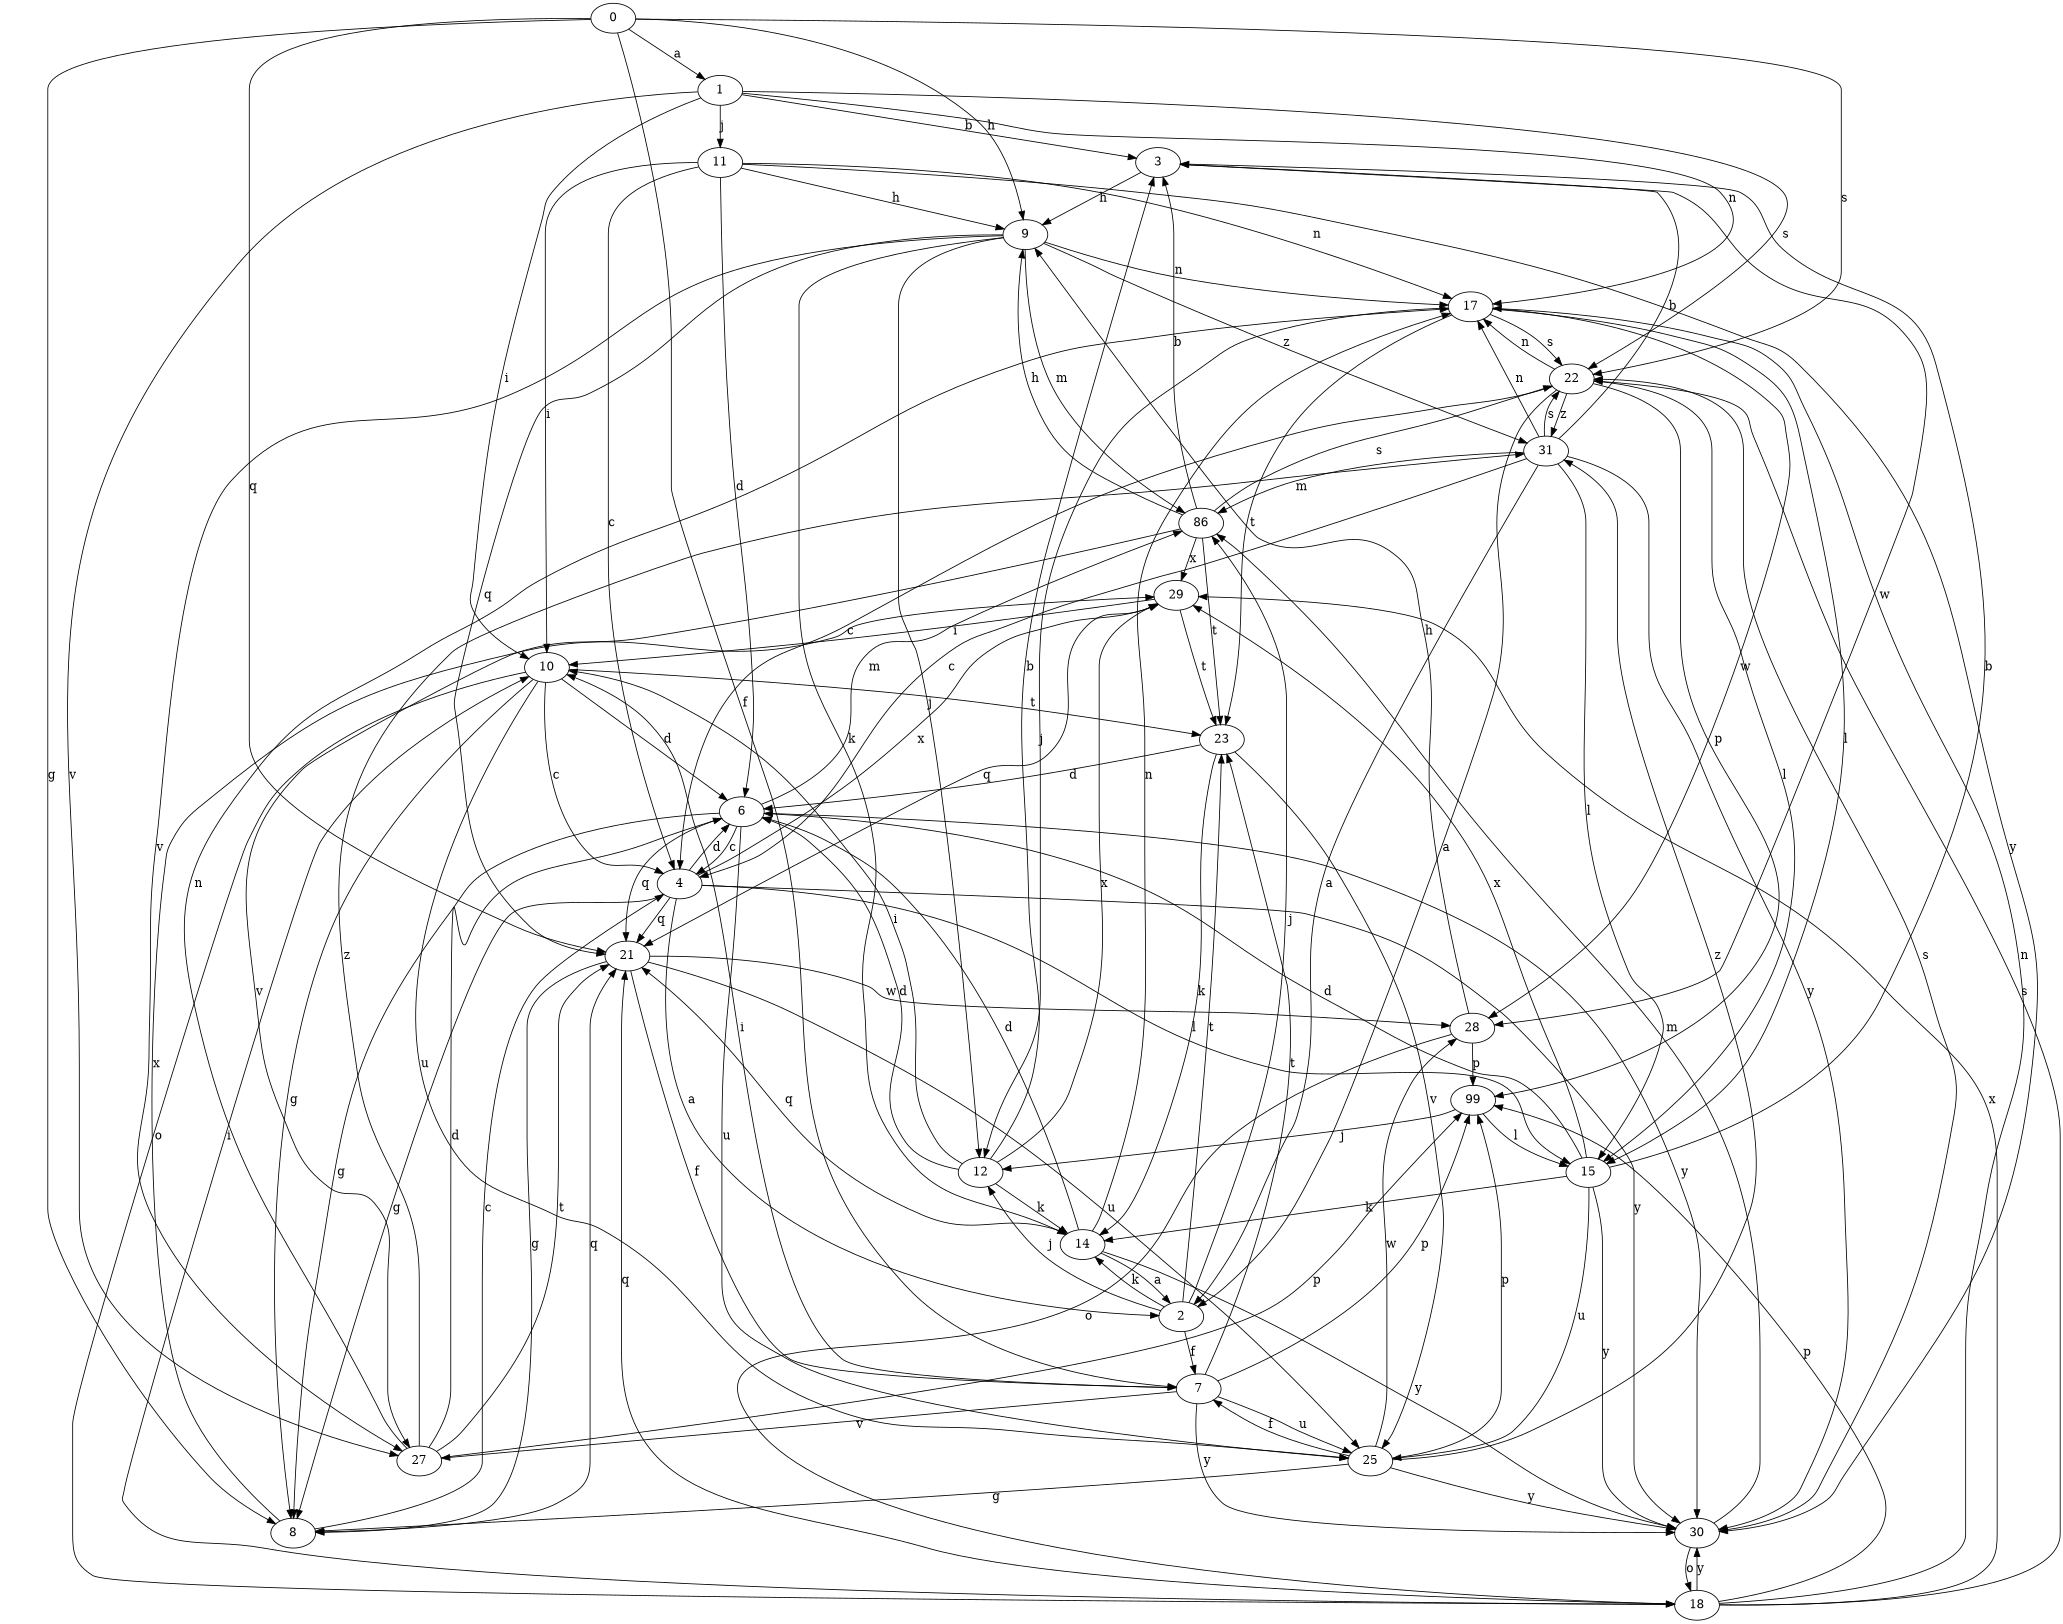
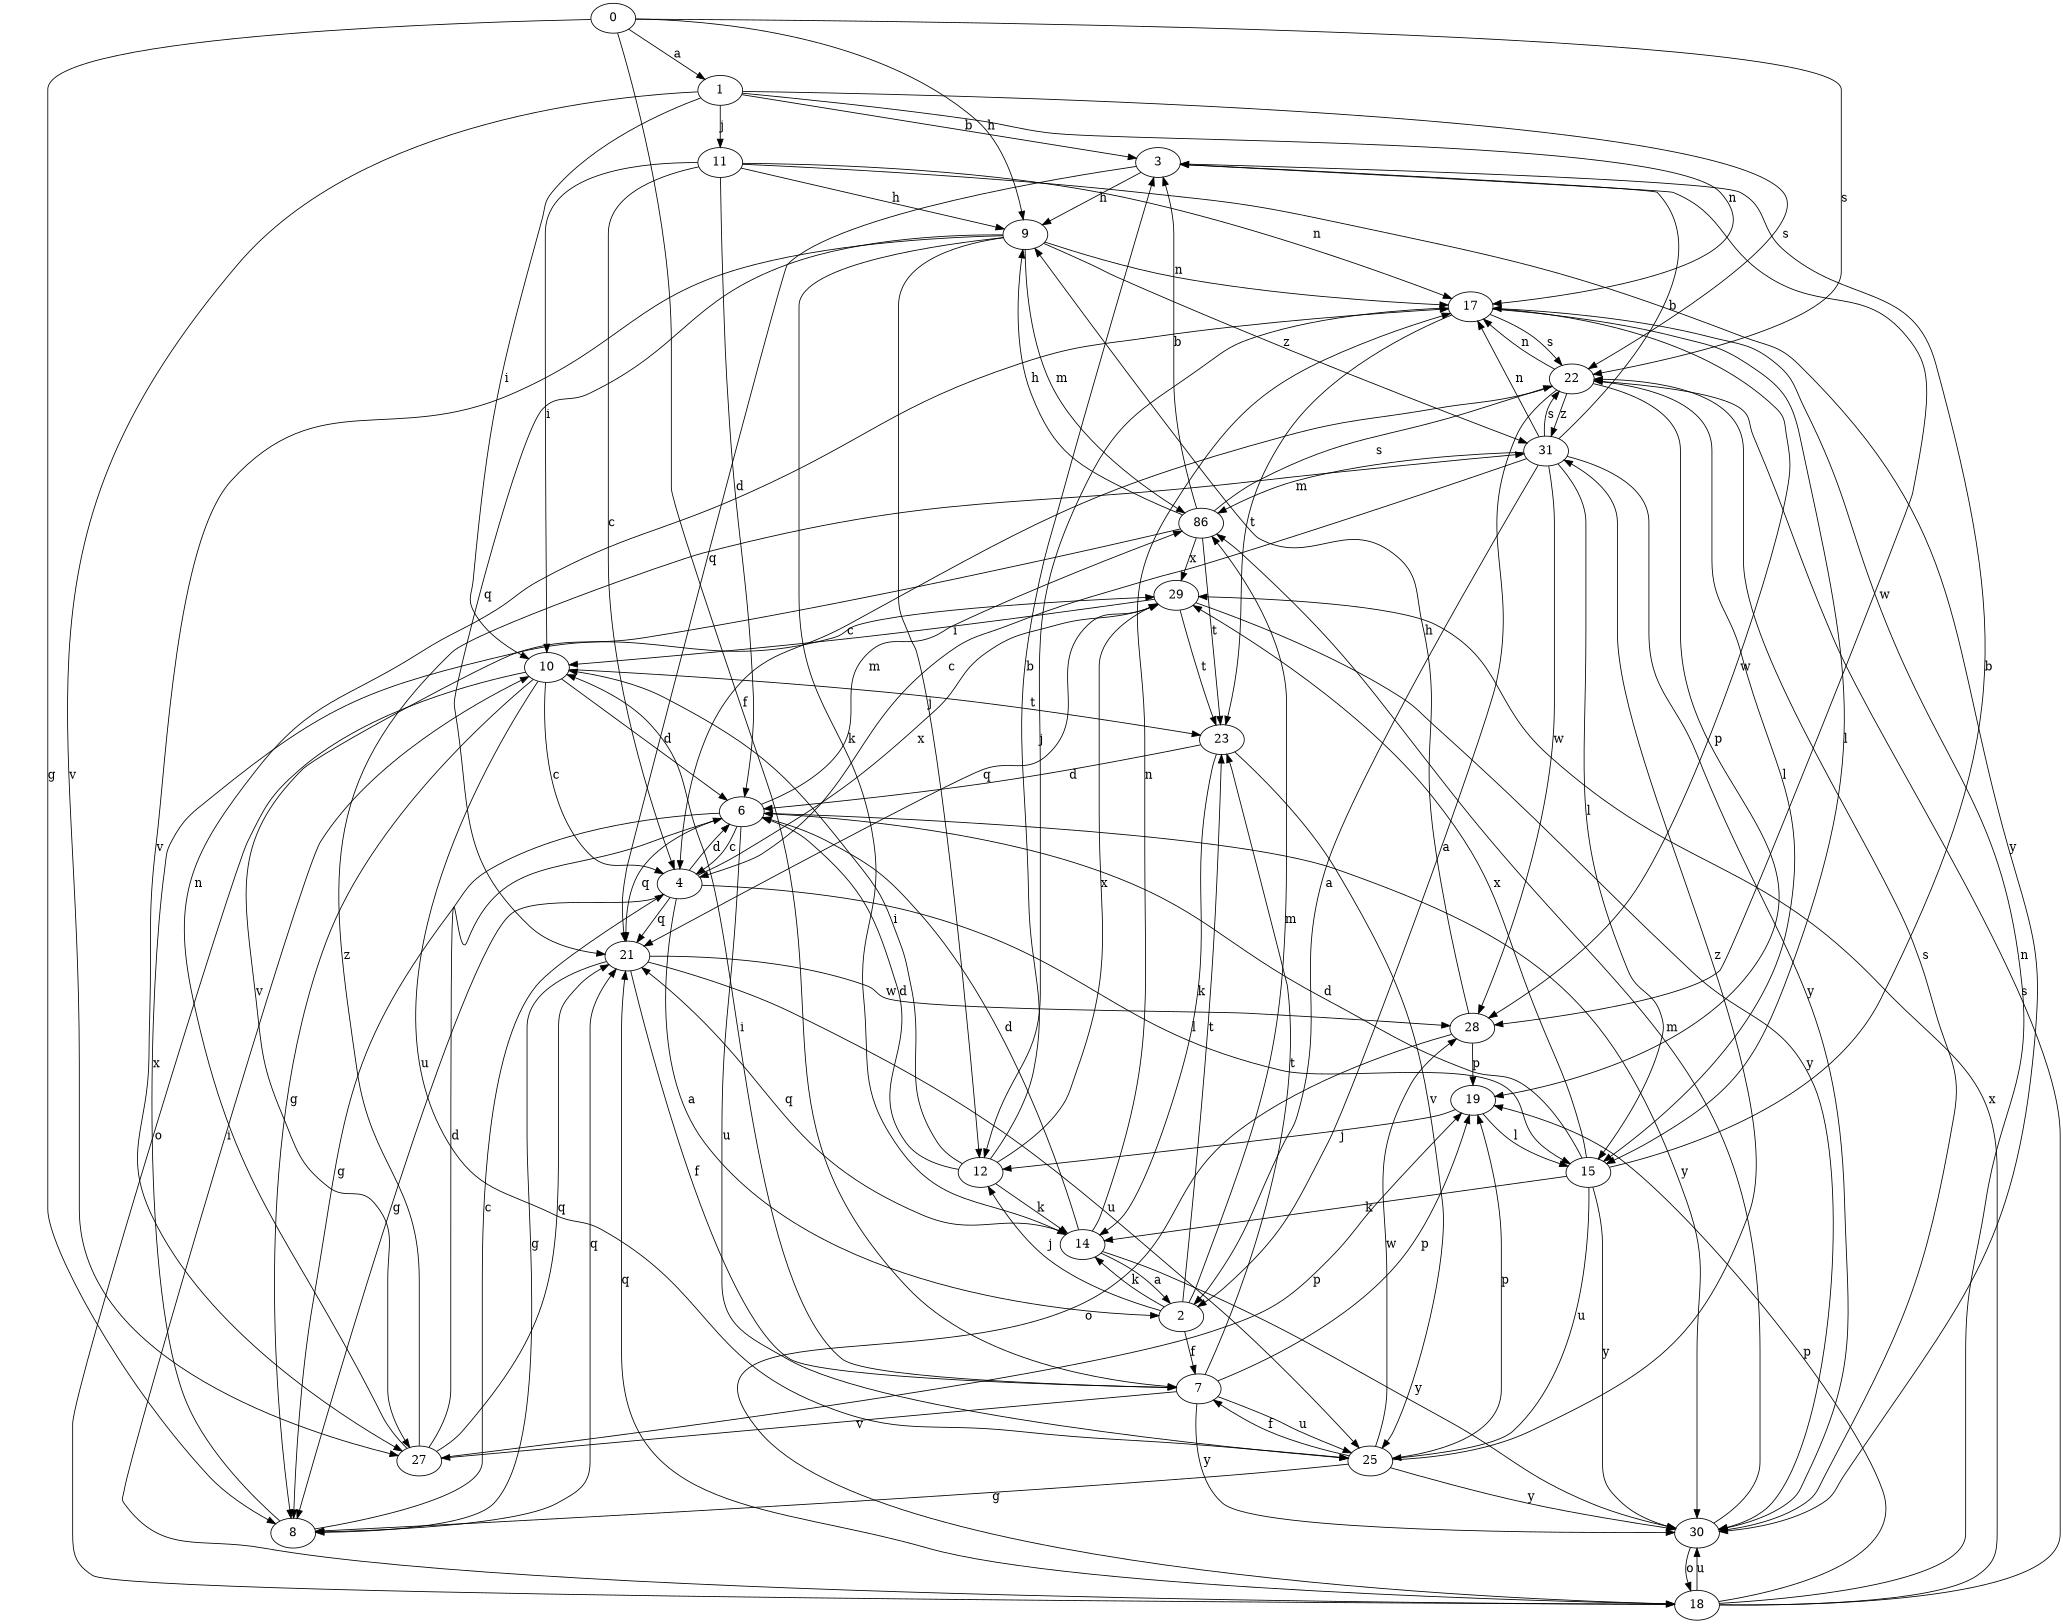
edge "0" -> "21": now "3" -> "21"
edge "31" -> "28": added, label "w"
edge "2" -> "86": label "j" -> "m"
edge "4" -> "30": now "29" -> "30"
node "99": label "99" -> "19"
edge "27" -> "21": label "t" -> "q"
edge "18" -> "30": label "y" -> "u"
